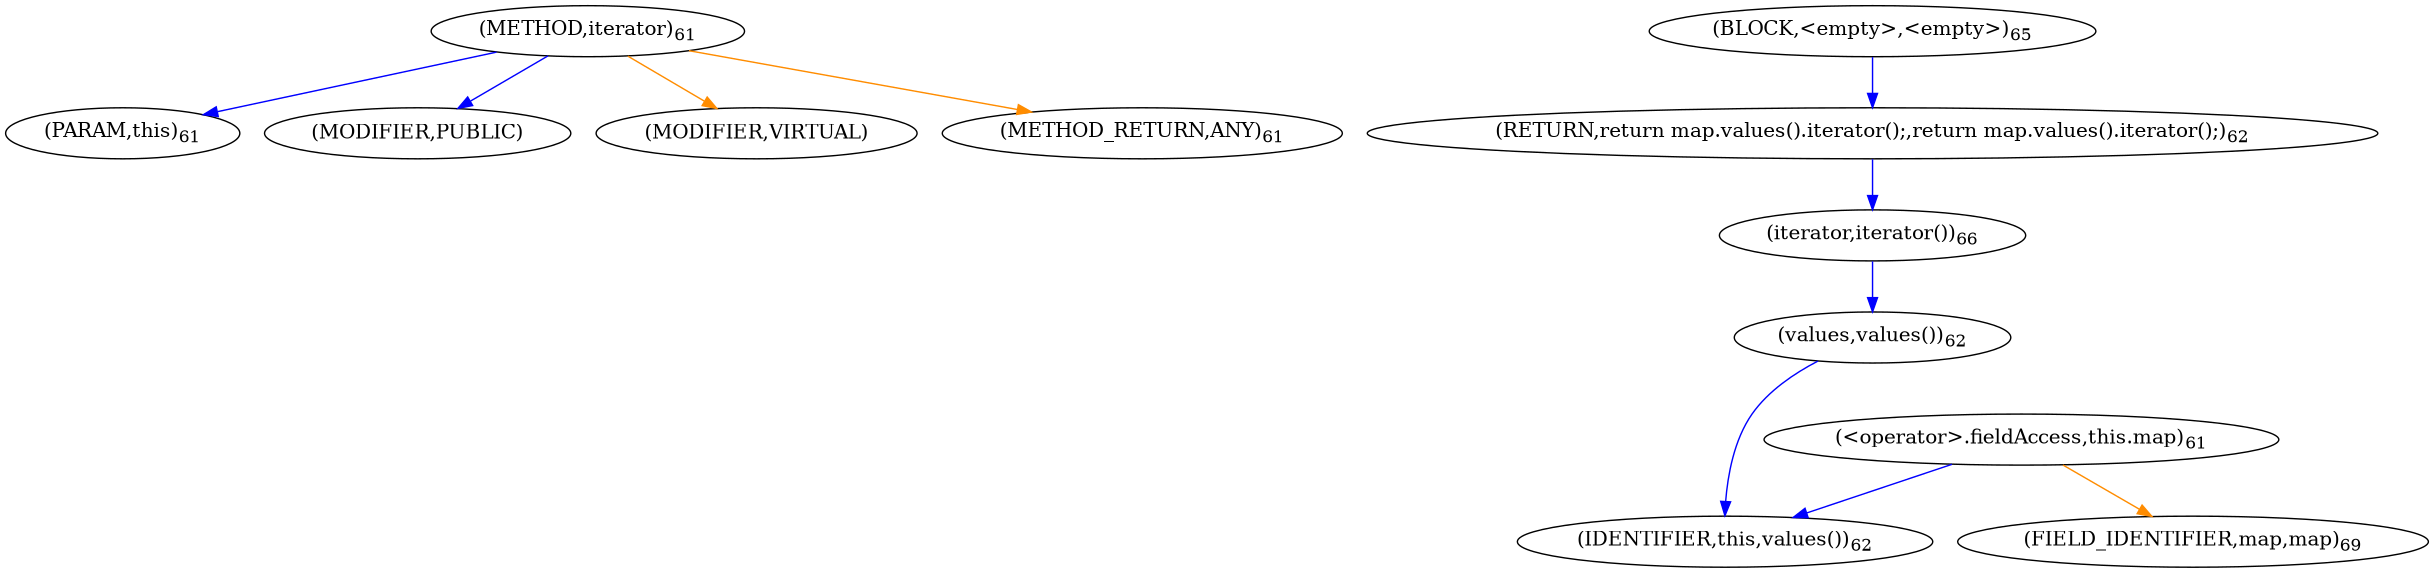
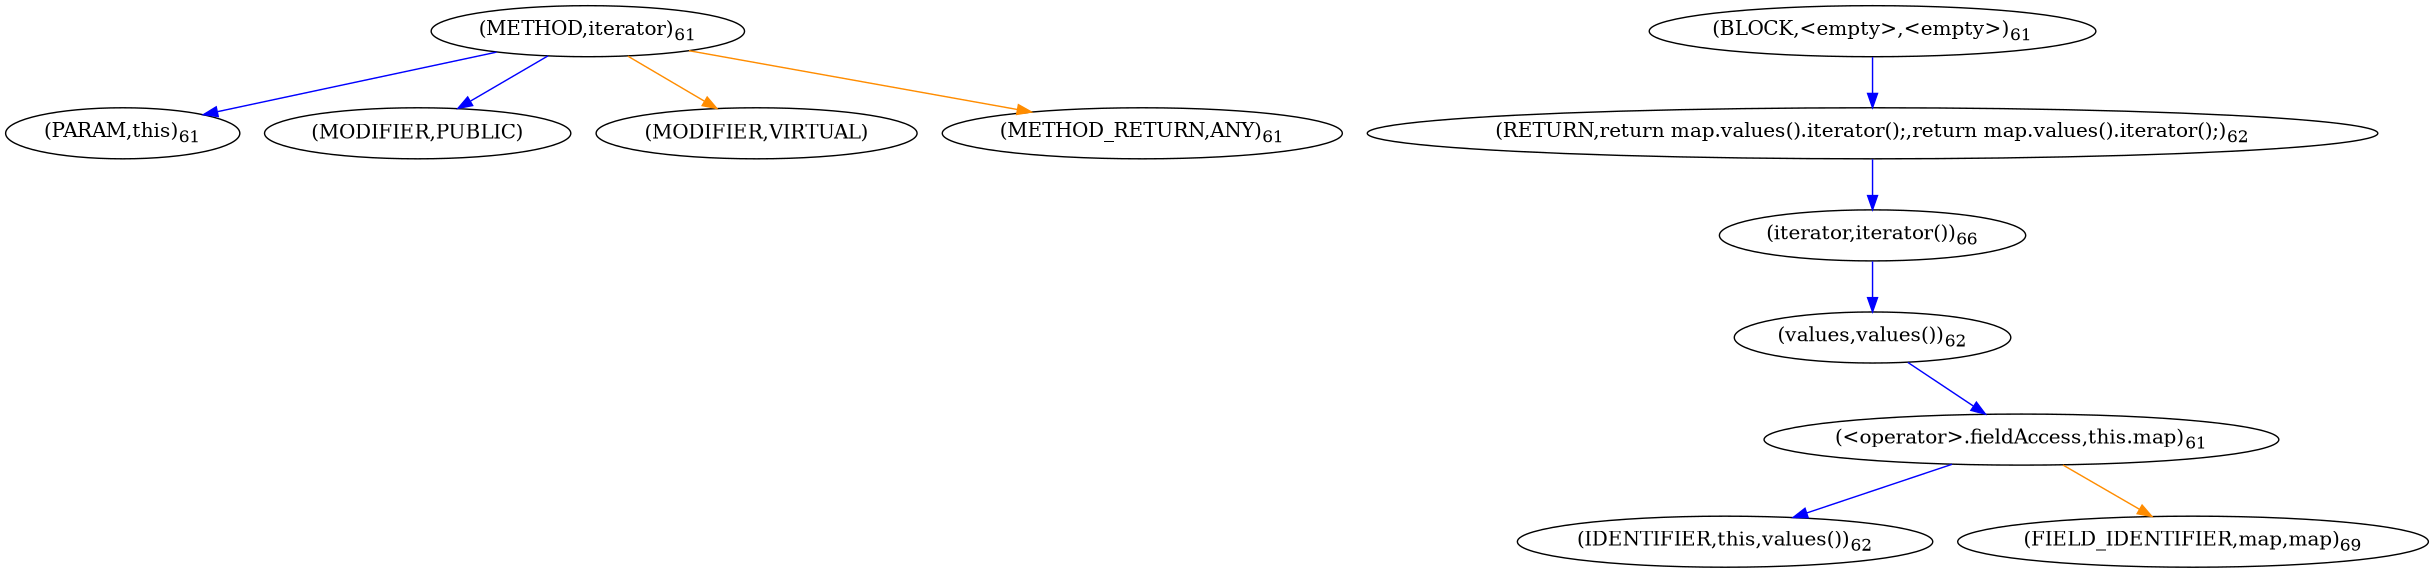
node "(BLOCK,<empty>,<empty>)": text "65" -> "61"
edge "(values,values())" -> "(IDENTIFIER,this,values())": now "(values,values())" -> "(<operator>.fieldAccess,this.map)"
